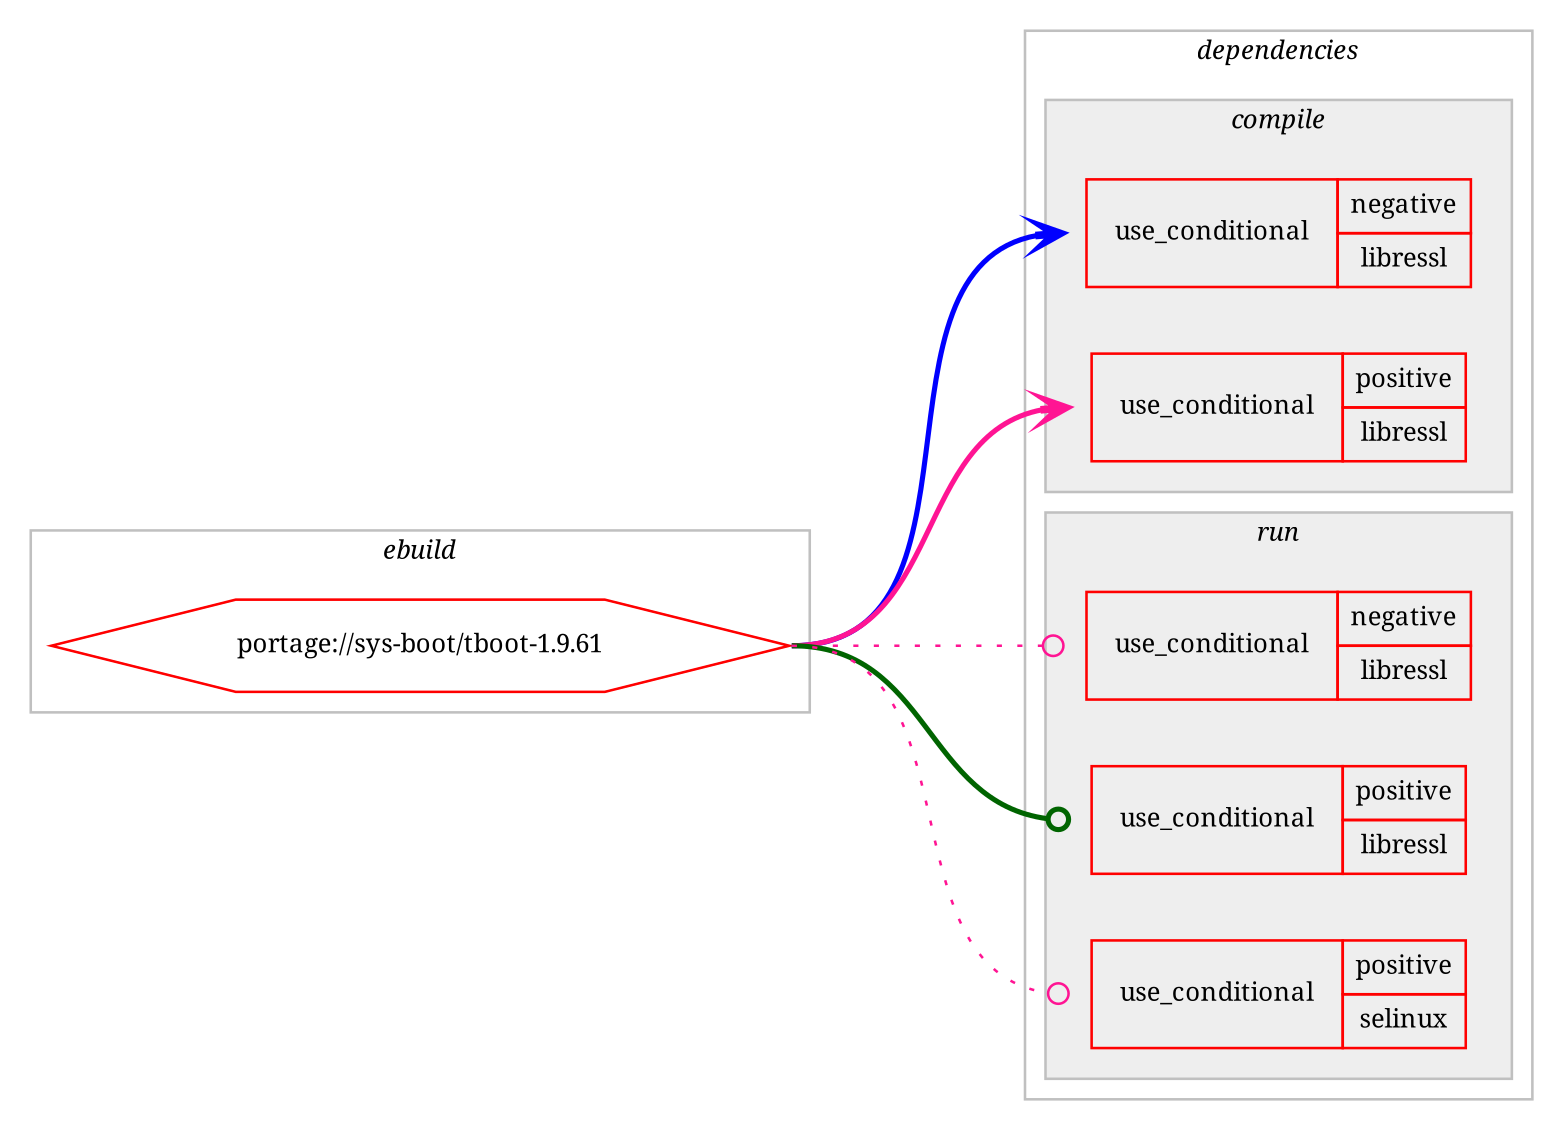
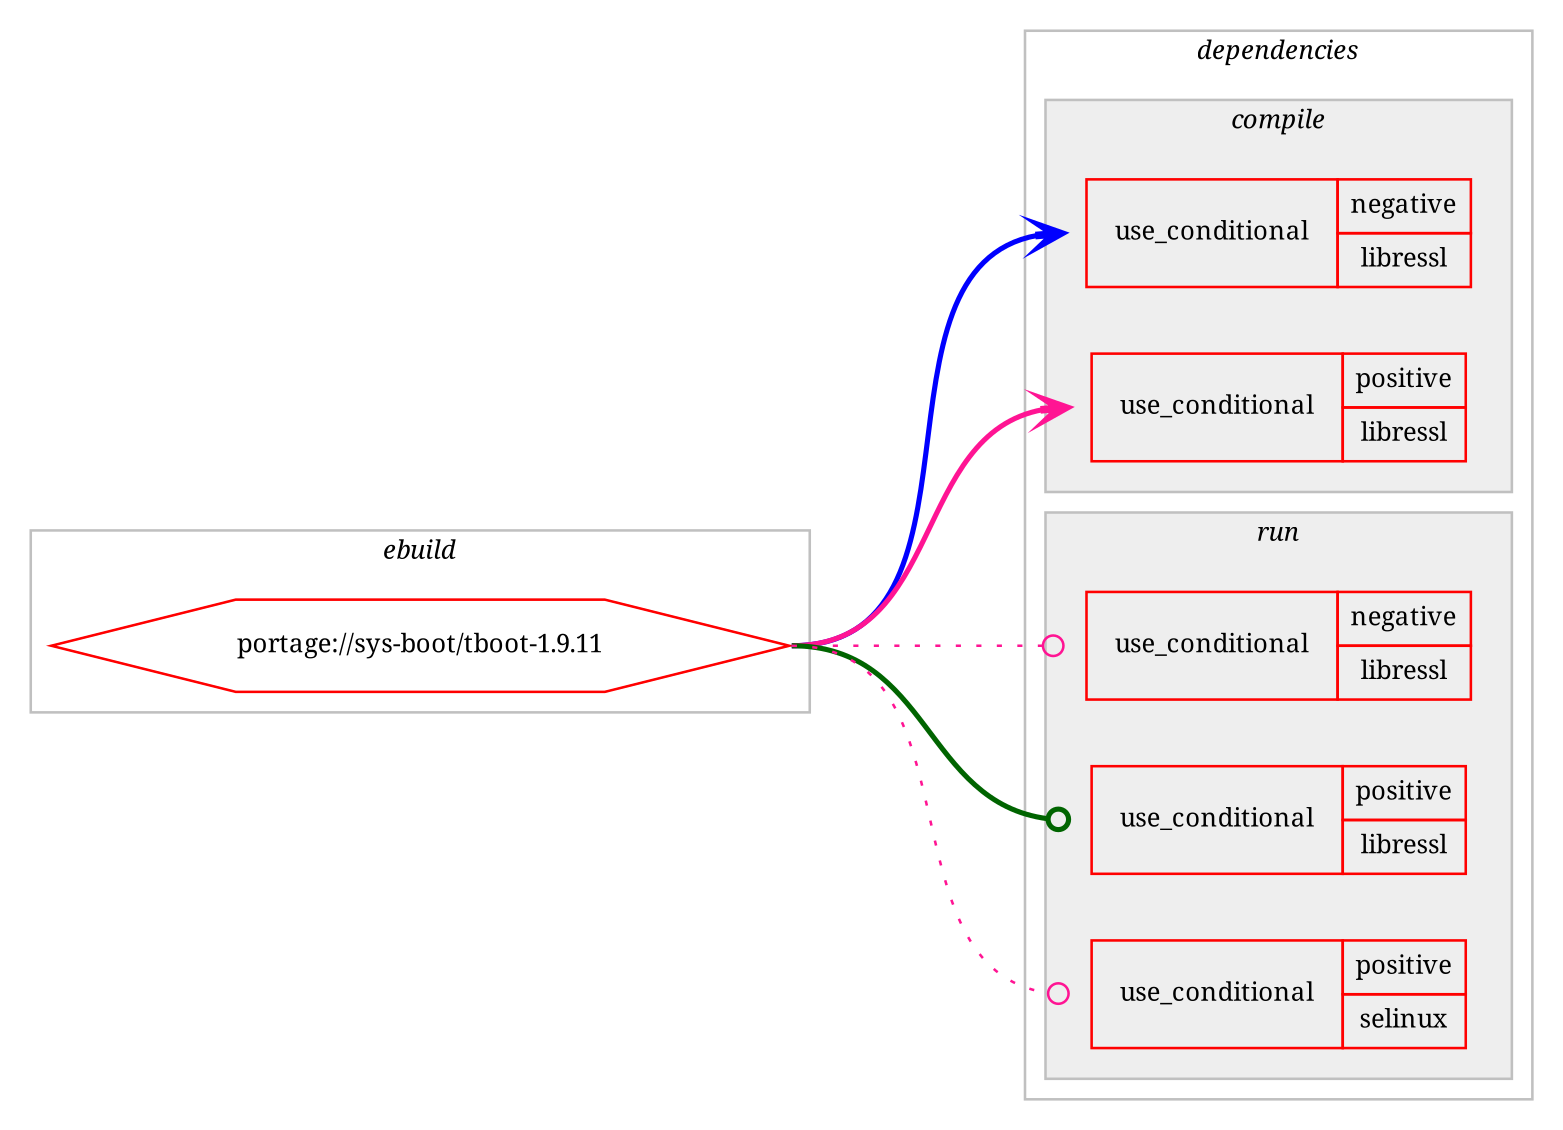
node "portage://sys-boot/tboot-1.9.61": label "portage://sys-boot/tboot-1.9.61" -> "portage://sys-boot/tboot-1.9.11"
